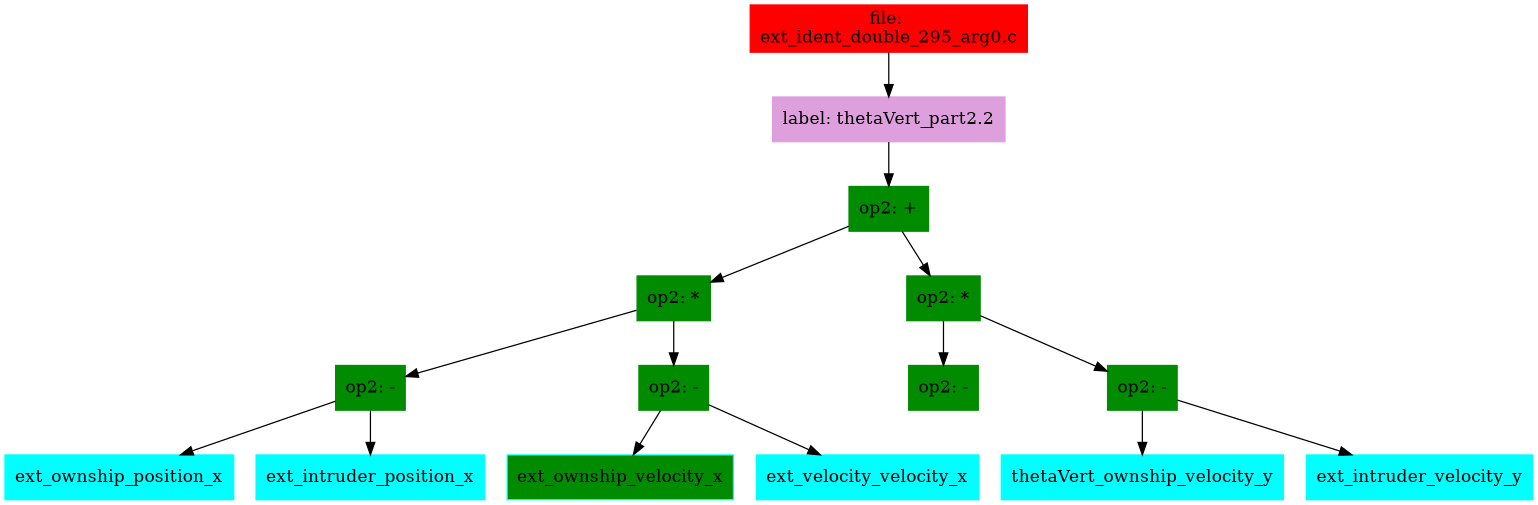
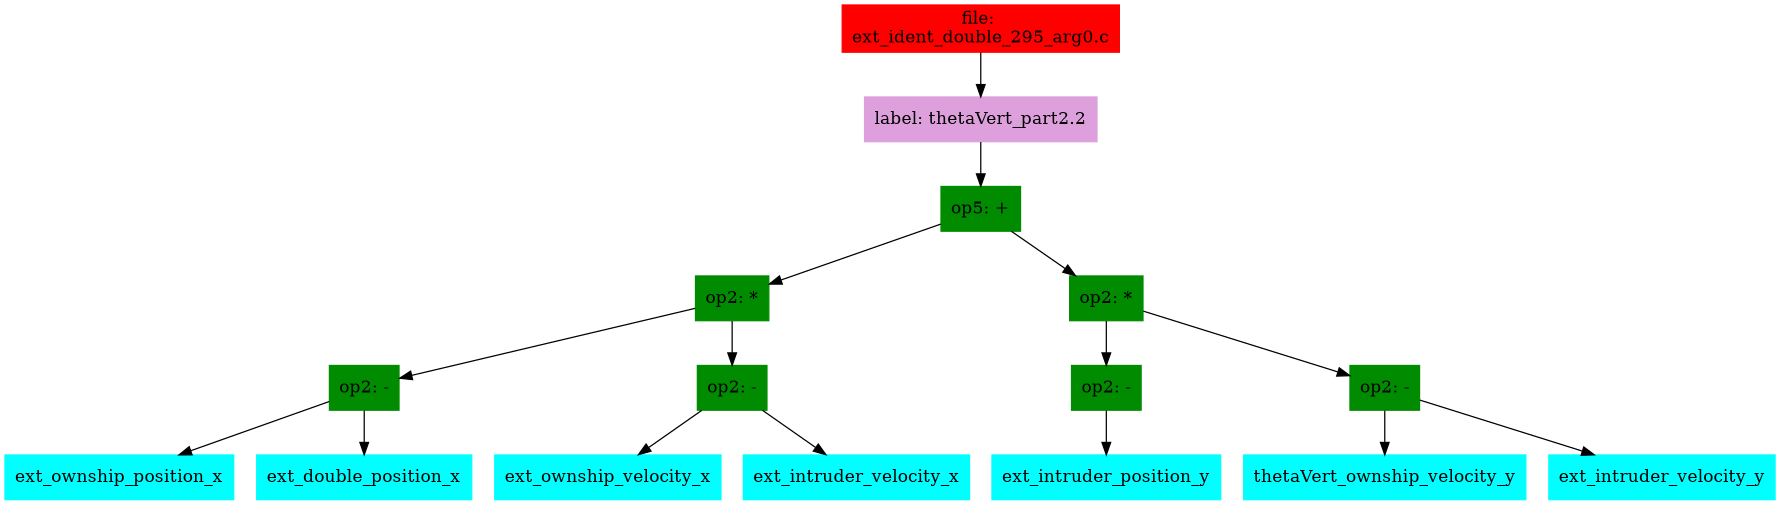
node "op2: +": label "op2: +" -> "op5: +"
node "ext_intruder_position_x": label "ext_intruder_position_x" -> "ext_double_position_x"
node "ext_ownship_velocity_x": fillcolor green4 -> cyan1
node "ext_velocity_velocity_x": label "ext_velocity_velocity_x" -> "ext_intruder_velocity_x"
node "ext_intruder_position_y": added
